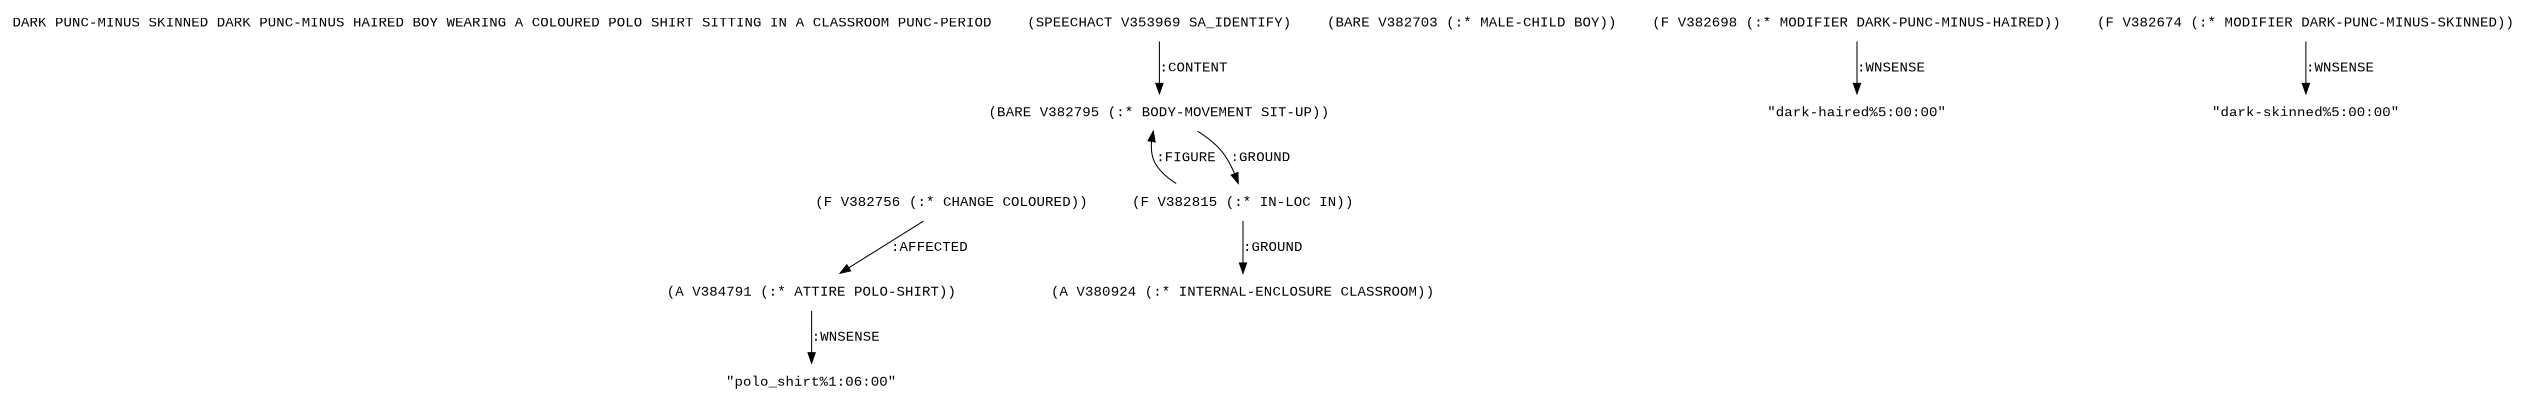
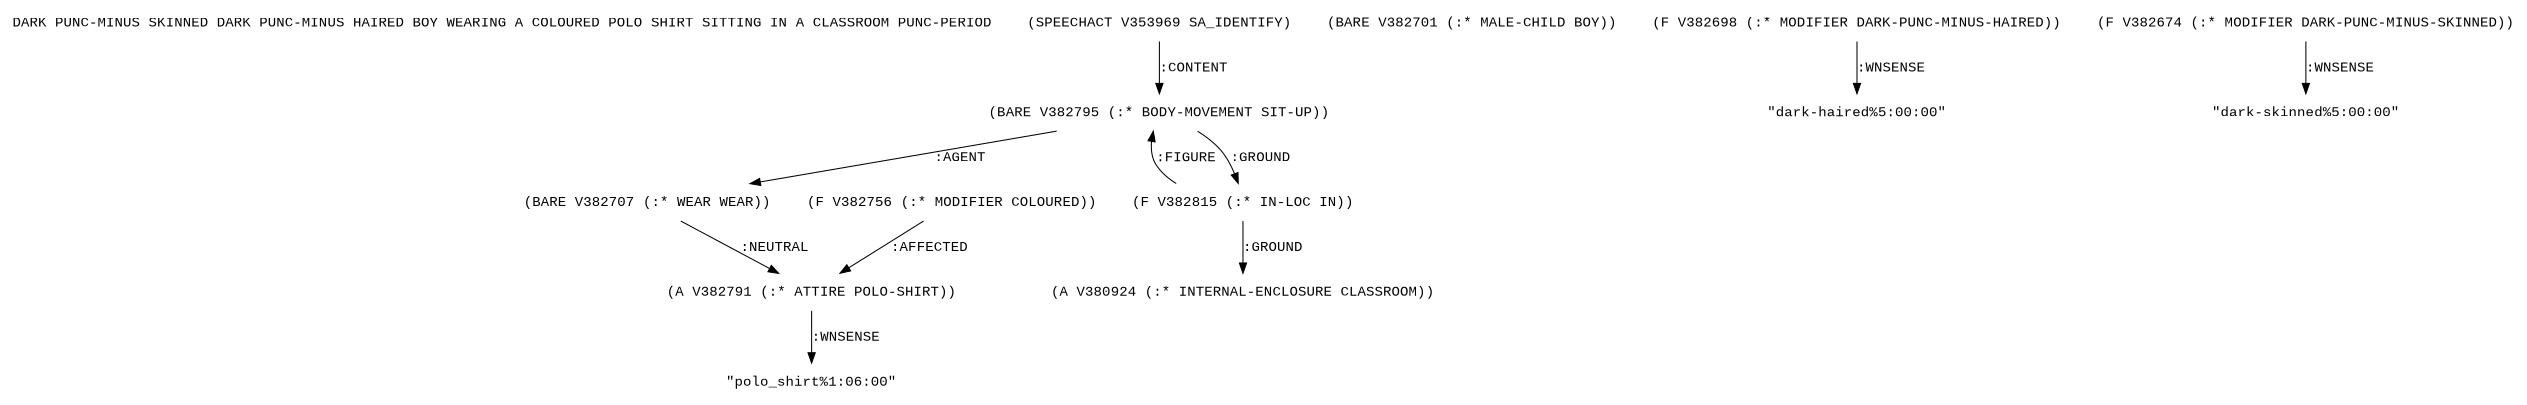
node "(BARE V382703 (:* MALE-CHILD BOY))": label "(BARE V382703 (:* MALE-CHILD BOY))" -> "(BARE V382701 (:* MALE-CHILD BOY))"
node "(BARE V382707 (:* WEAR WEAR))": added
node "(F V382756 (:* CHANGE COLOURED))": label "(F V382756 (:* CHANGE COLOURED))" -> "(F V382756 (:* MODIFIER COLOURED))"
node "(A V384791 (:* ATTIRE POLO-SHIRT))": label "(A V384791 (:* ATTIRE POLO-SHIRT))" -> "(A V382791 (:* ATTIRE POLO-SHIRT))"
